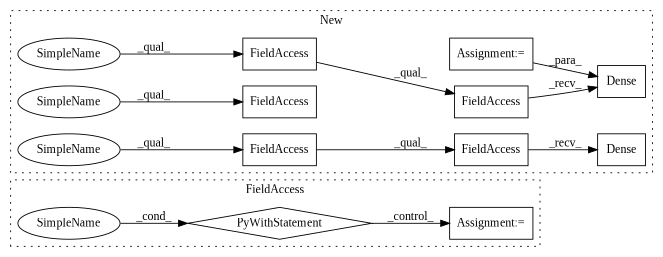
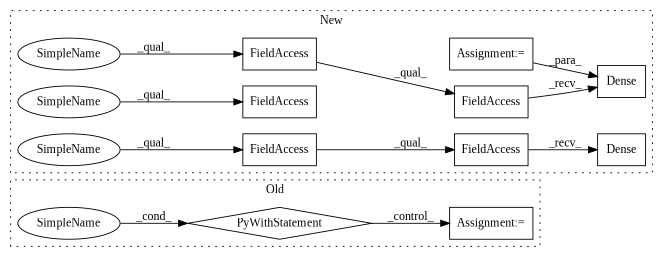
cluster "FieldAccess": label "FieldAccess" -> "Old"
